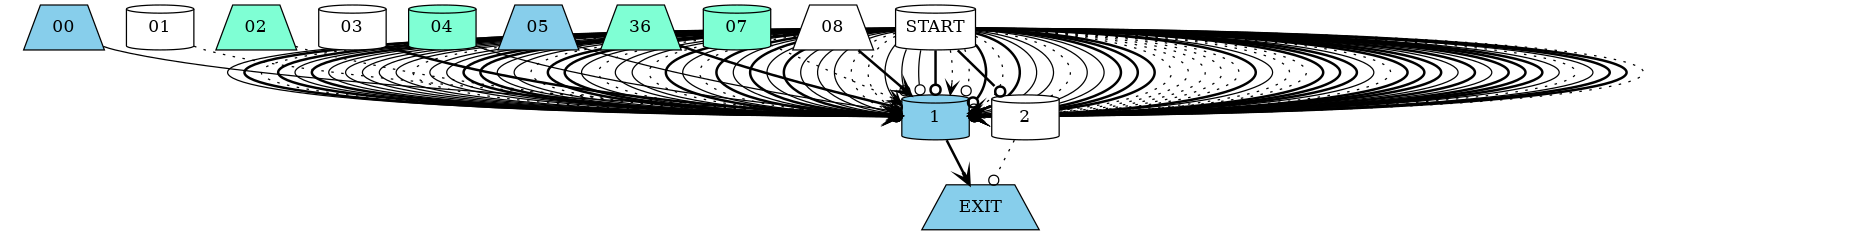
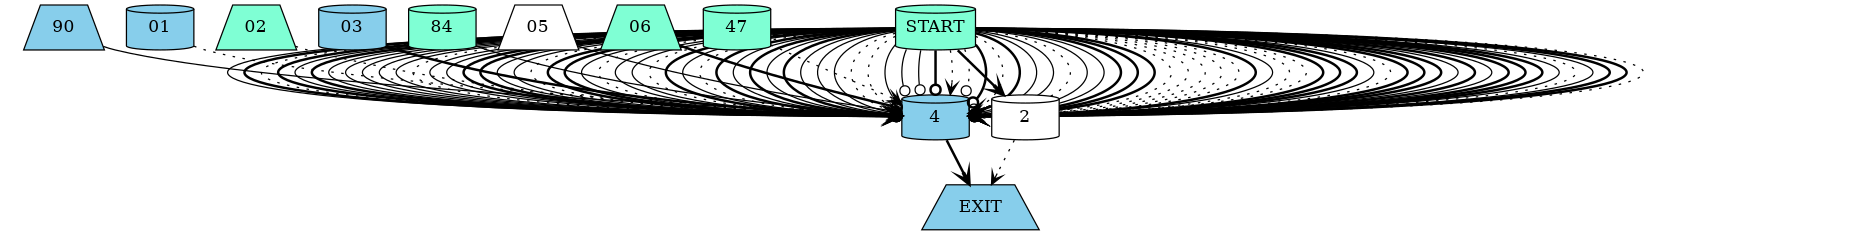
node "00": label "00" -> "90"
node "01": fillcolor white -> skyblue
node "03": fillcolor white -> skyblue
node "04": label "04" -> "84"
node "05": fillcolor skyblue -> white
node "36": label "36" -> "06"
node "07": label "07" -> "47"
node "08": removed
node "START": fillcolor white -> aquamarine
edge "START" -> "2": arrowhead odot -> vee
node "1": label "1" -> "4"
edge "2" -> "EXIT": arrowhead odot -> vee
